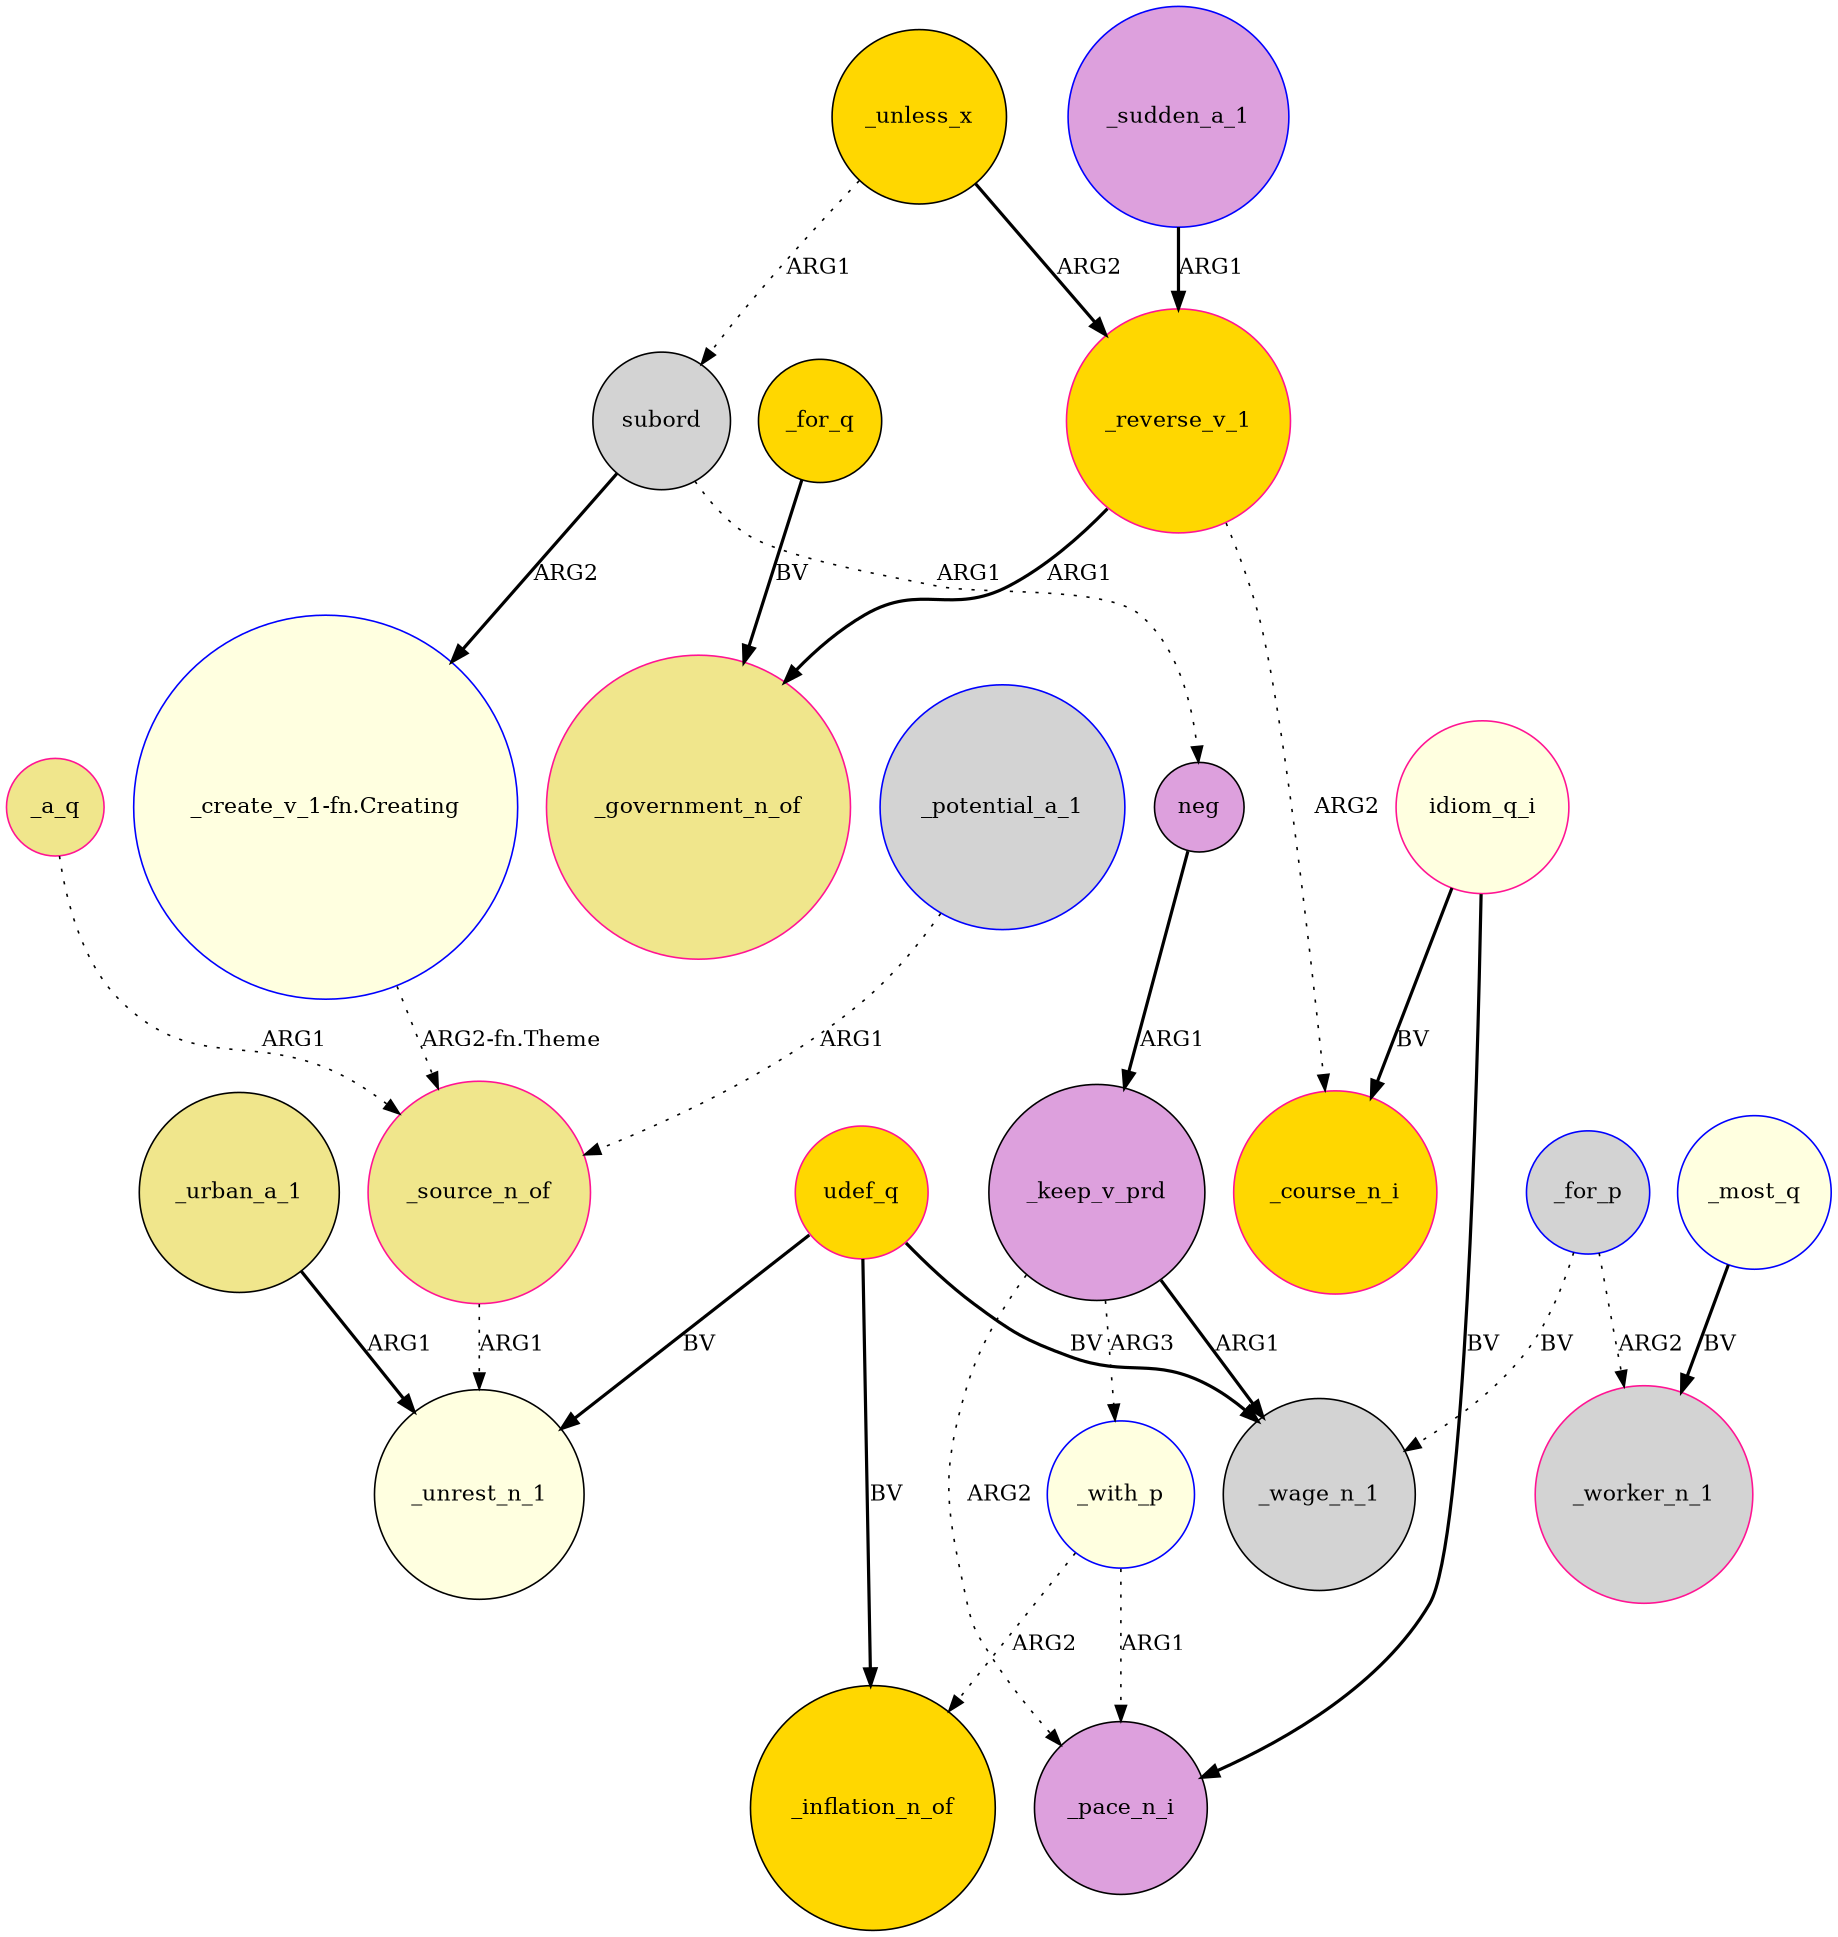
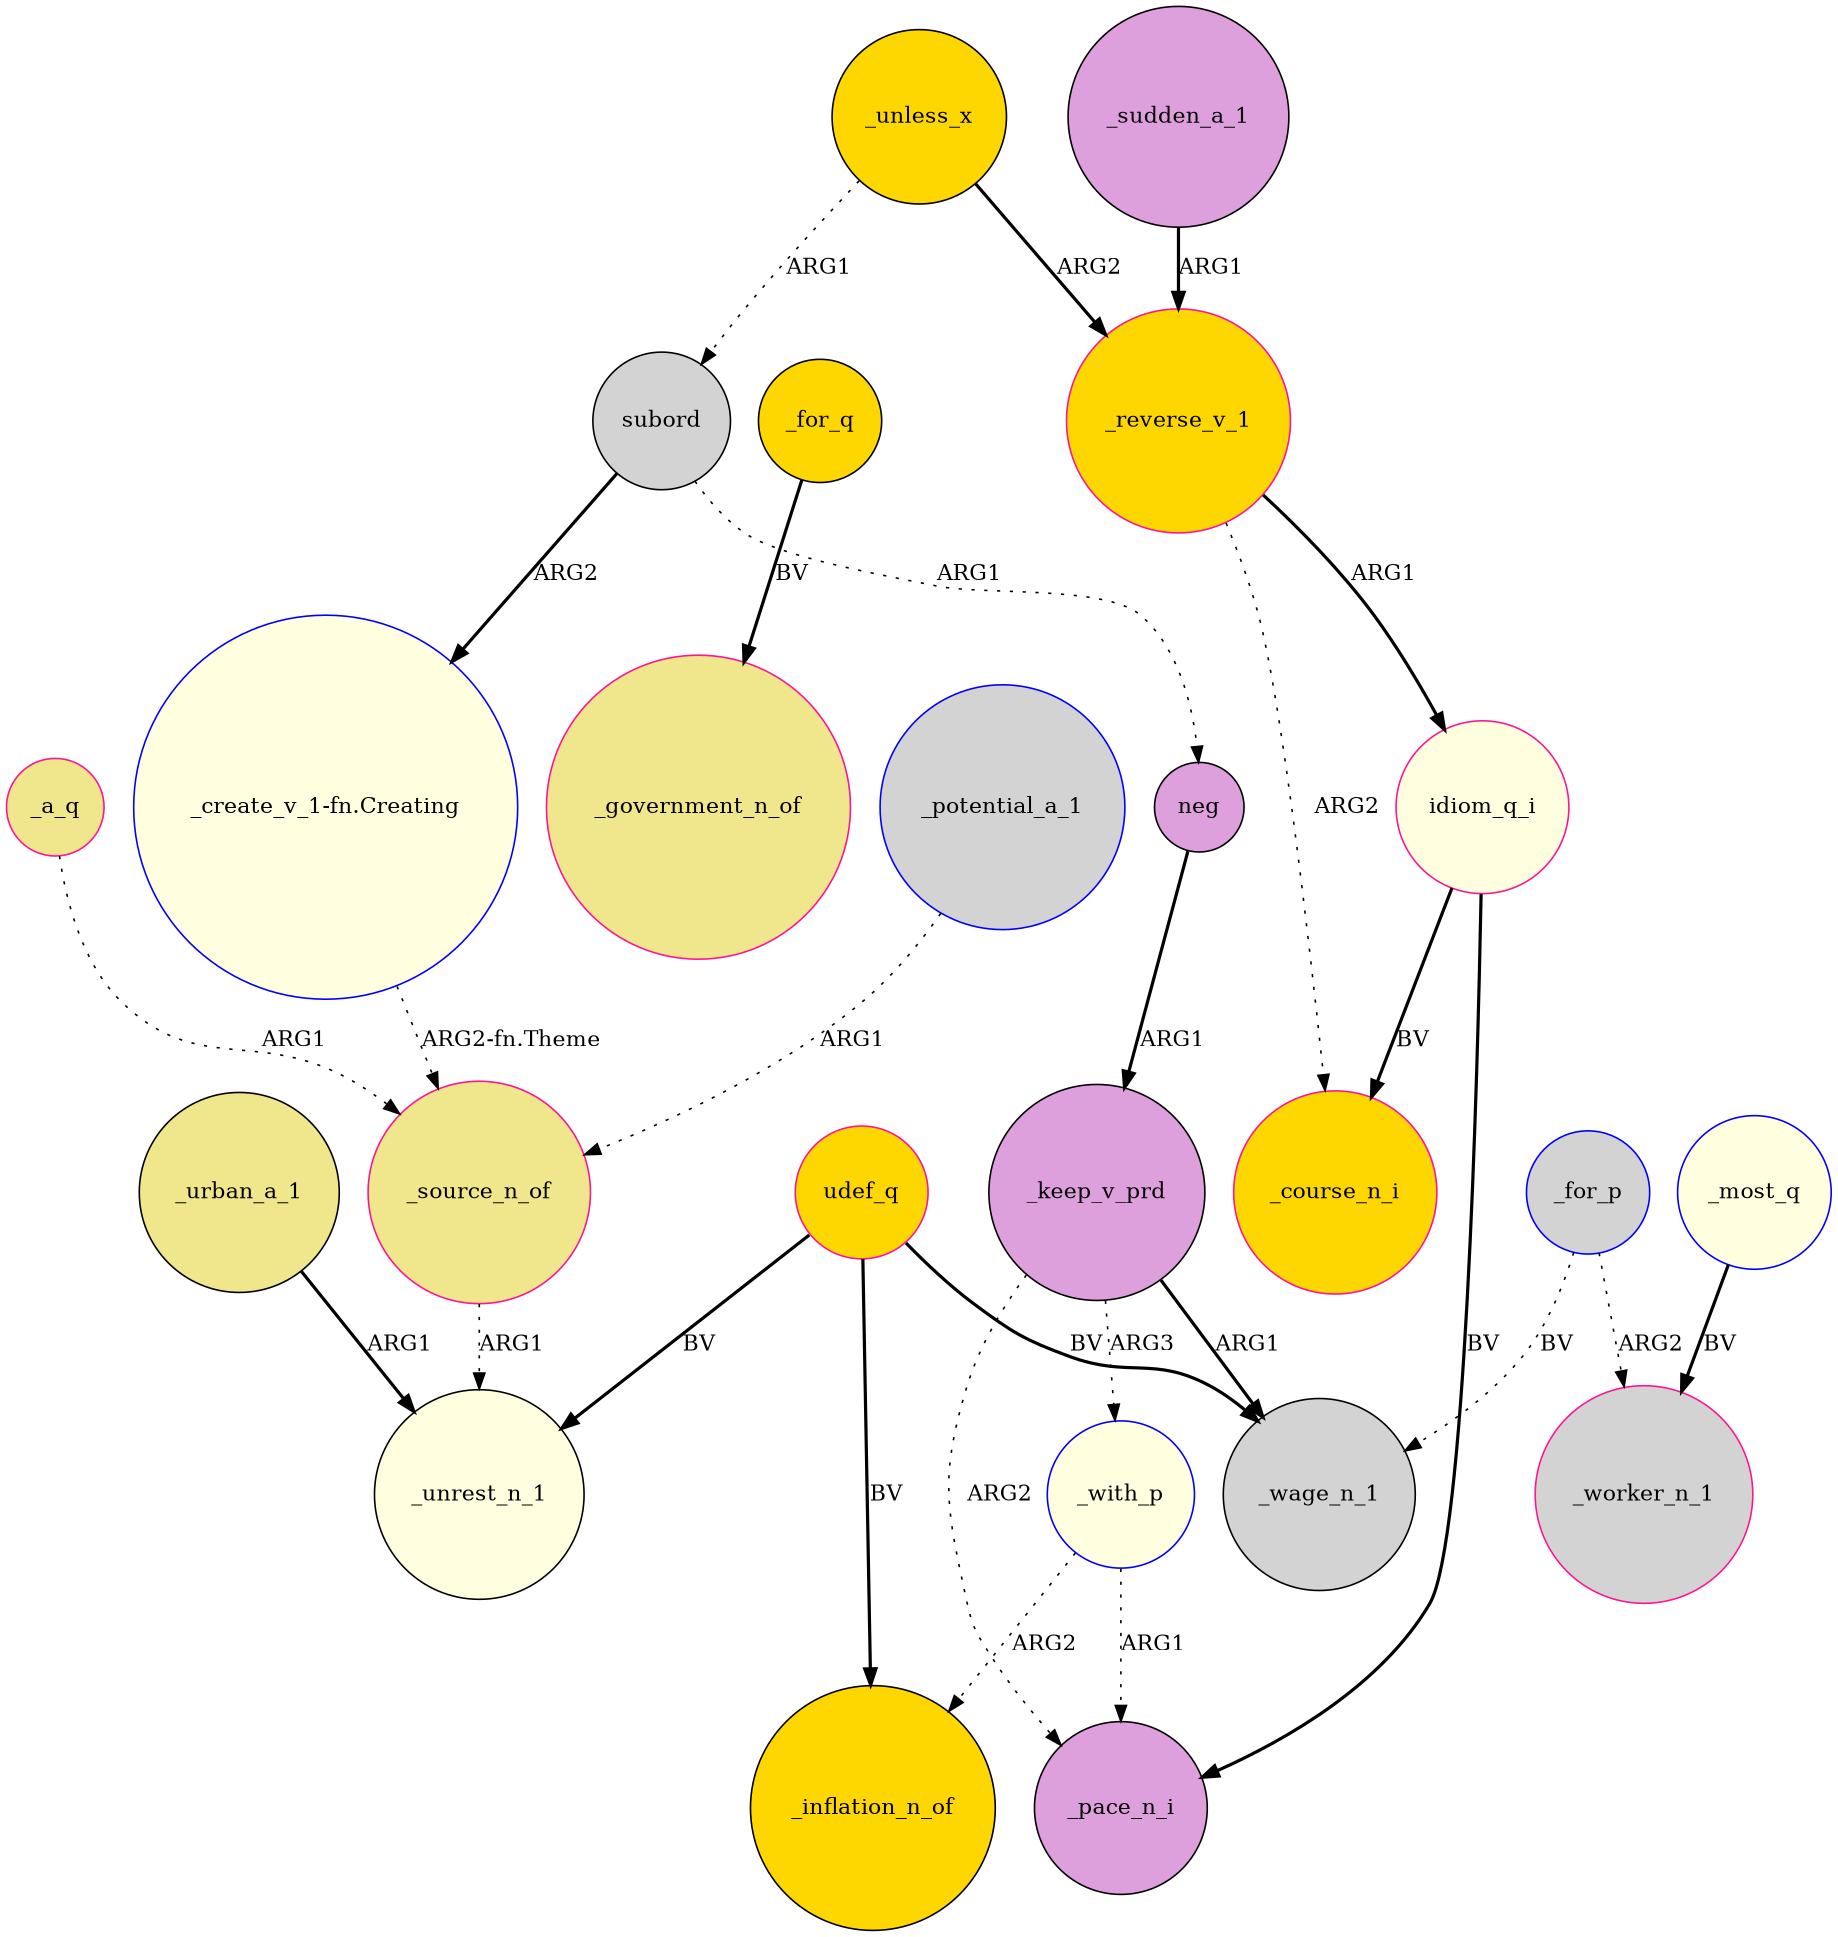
node "_sudden_a_1": color blue -> black
edge "_reverse_v_1" -> "_government_n_of": now "_reverse_v_1" -> "idiom_q_i"
